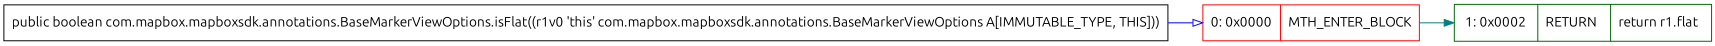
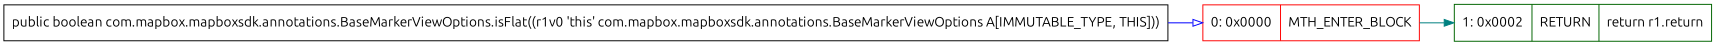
node "1: 0x0002": text "return r1.flat" -> "return r1.return"
